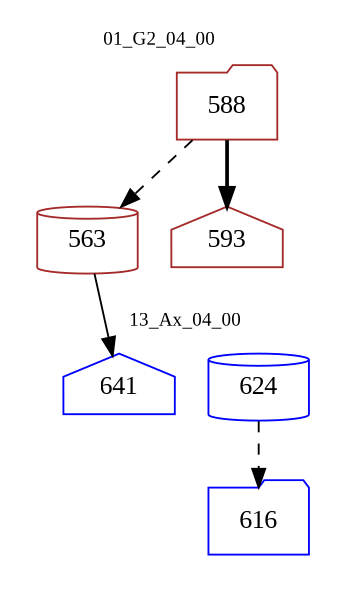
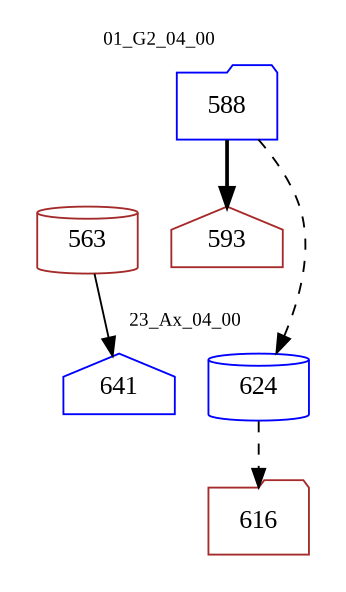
node "588": color brown -> blue
edge "588" -> "563": now "588" -> "624"
cluster "13_Ax_04_00": label "13_Ax_04_00" -> "23_Ax_04_00"
node "616": color blue -> brown
